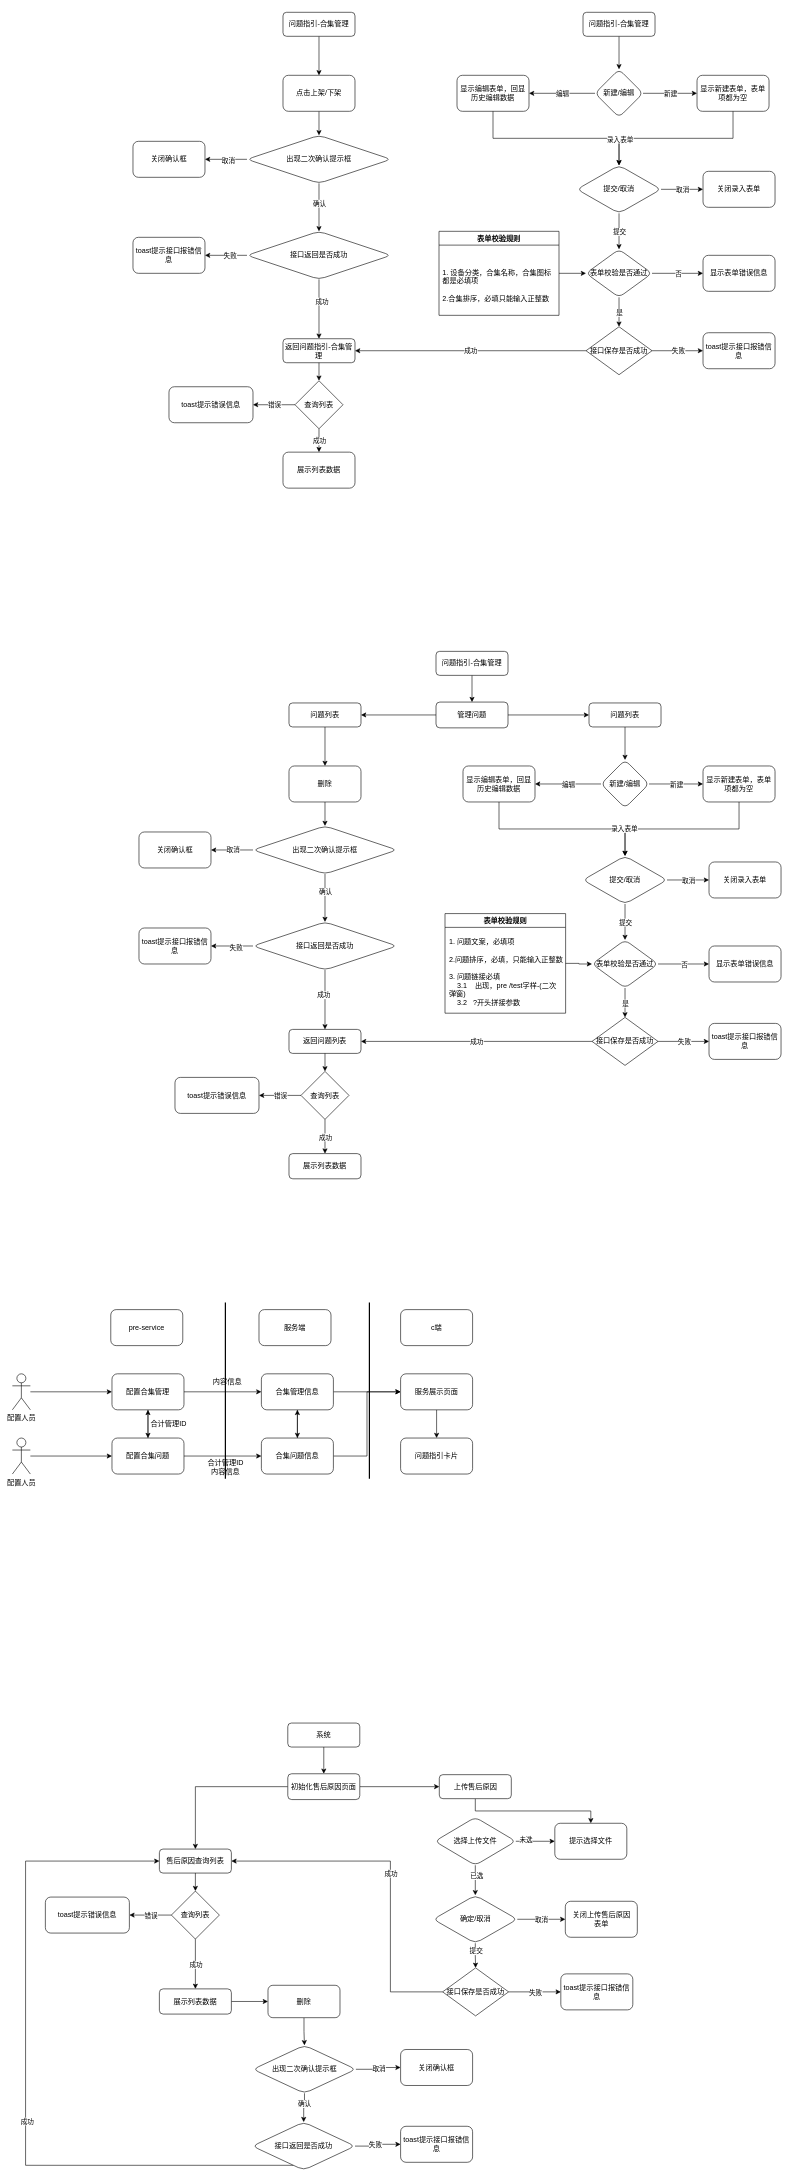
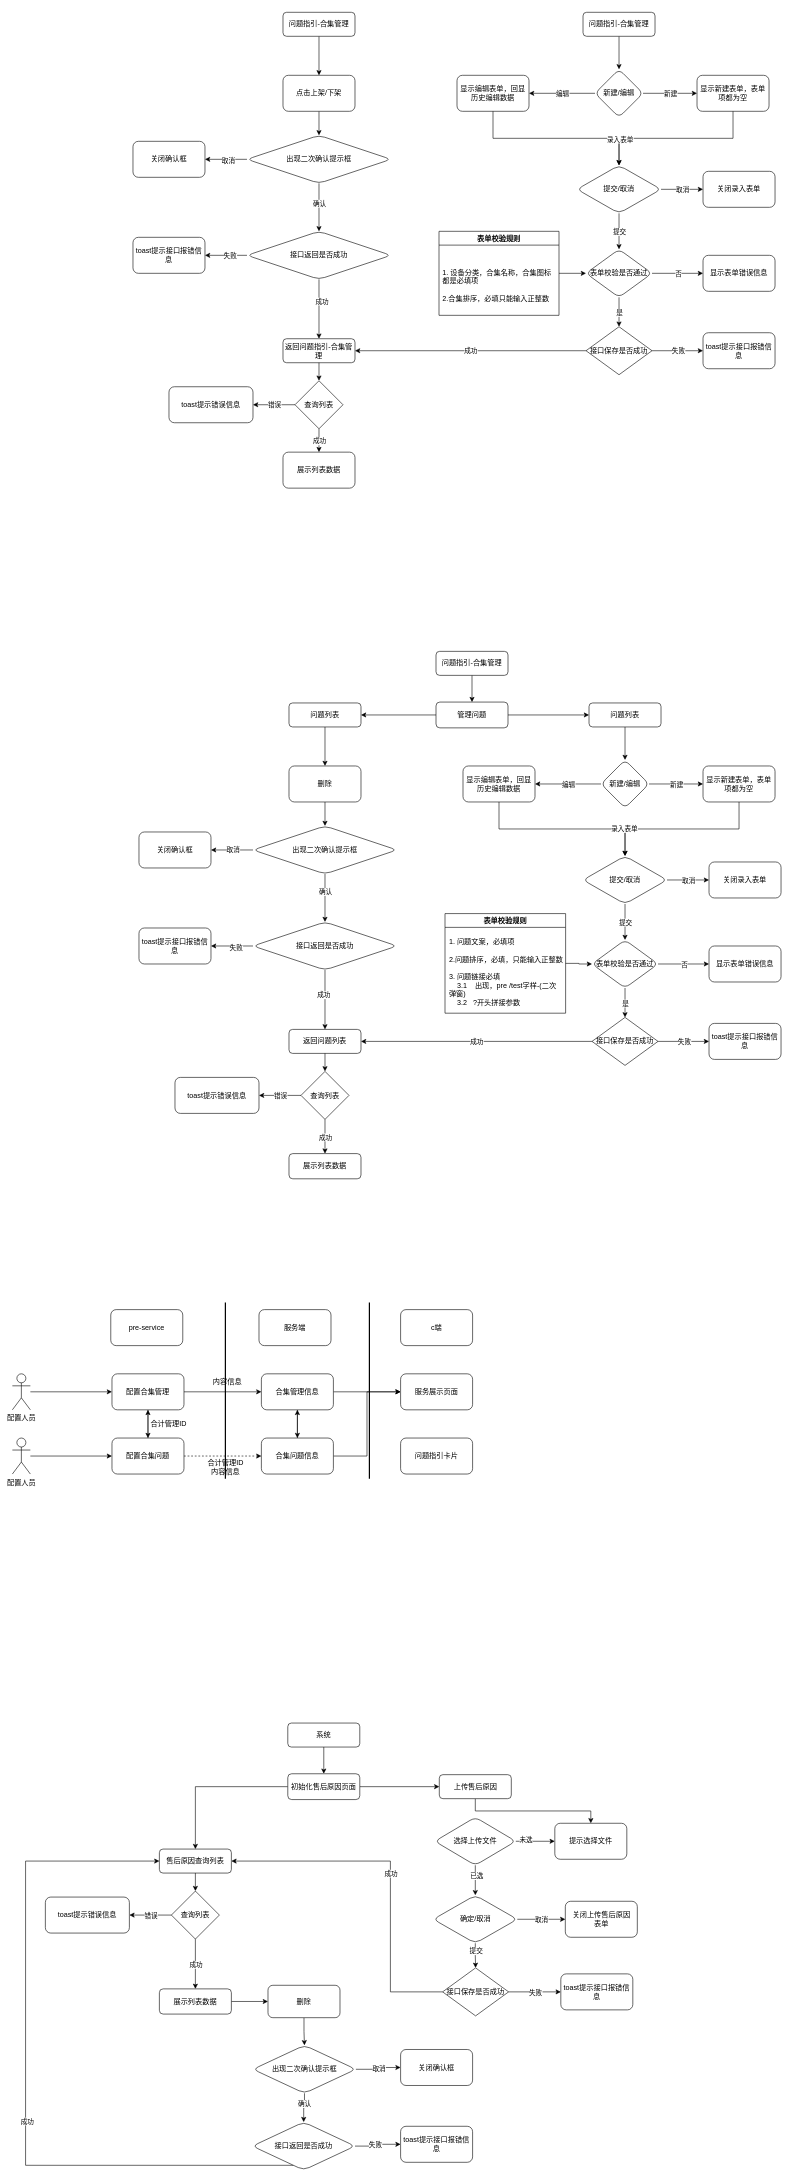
edge "服务展示页面" -> "问题指引卡片": removed
edge "配置合集问题" -> "合集问题信息": style solid -> dashed
